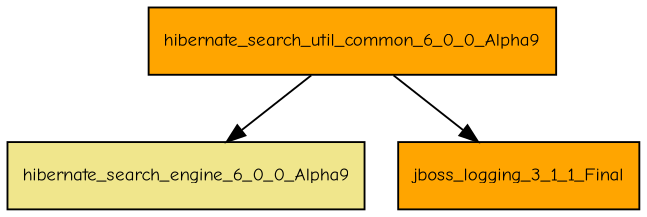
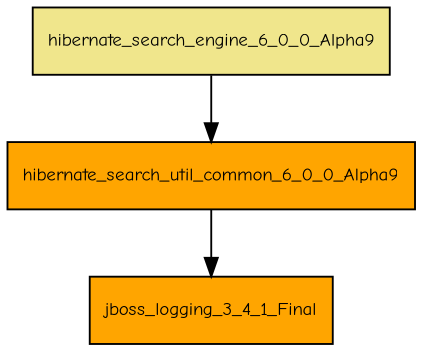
edge "hibernate_search_util_common_6_0_0_Alpha9" -> "hibernate_search_engine_6_0_0_Alpha9": reversed
node "jboss_logging_3_1_1_Final": label "jboss_logging_3_1_1_Final" -> "jboss_logging_3_4_1_Final"
